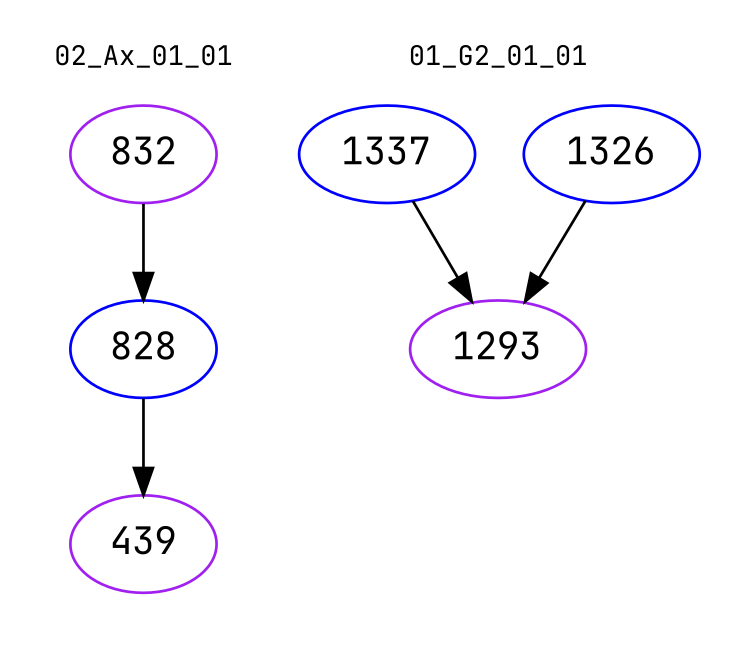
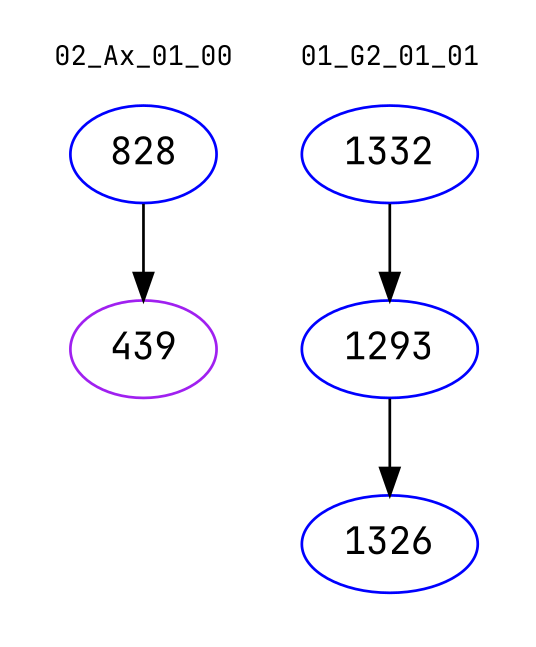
cluster "02_Ax_01_01": label "02_Ax_01_01" -> "02_Ax_01_00"
node "832": removed
node "1337": label "1337" -> "1332"
edge "1326" -> "1293": reversed
node "1293": color purple -> blue
